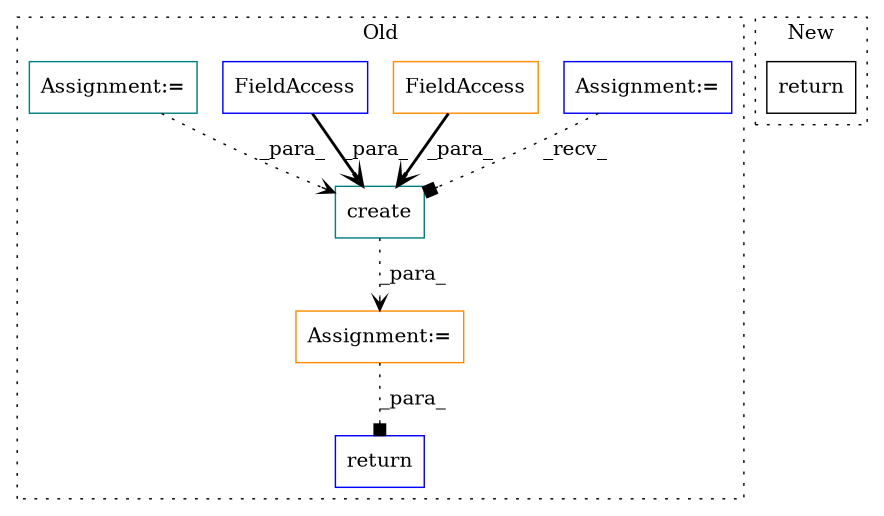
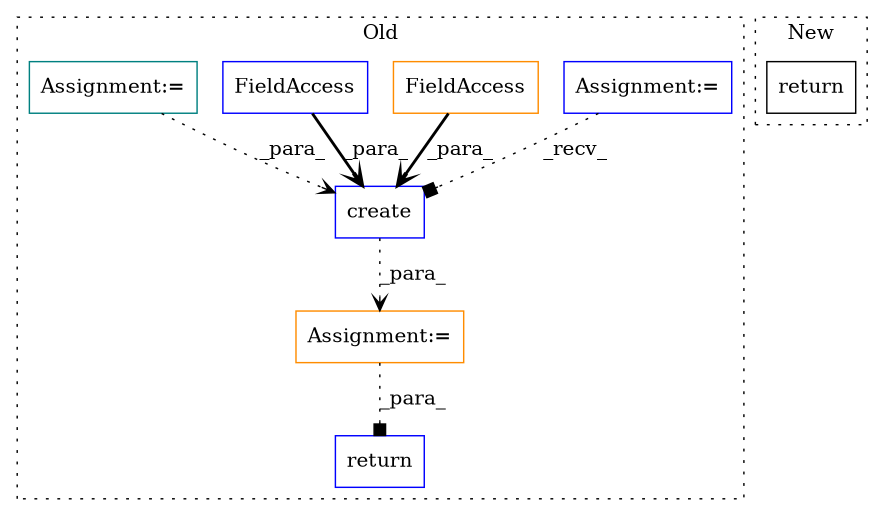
node "create": color teal -> blue
